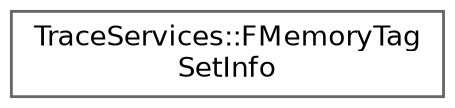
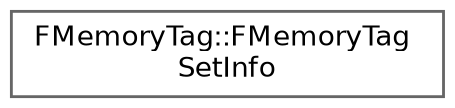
node "TraceServices::FMemoryTag SetInfo": label "TraceServices::FMemoryTag SetInfo" -> "FMemoryTag::FMemoryTag SetInfo"
